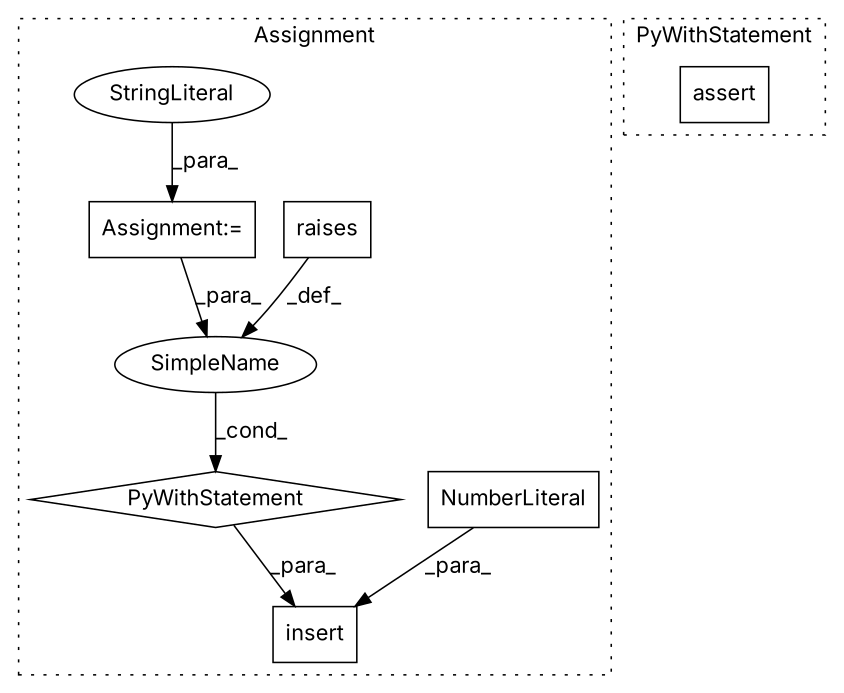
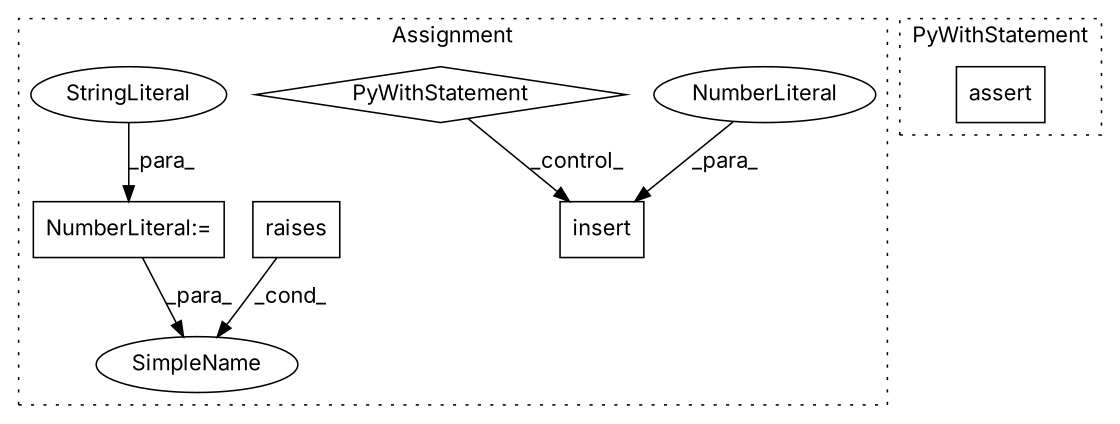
node "Assignment:=": label "Assignment:=" -> "NumberLiteral:="
edge "raises" -> "SimpleName": label "_def_" -> "_cond_"
edge "SimpleName" -> "PyWithStatement": removed, label "_cond_"
node "NumberLiteral": shape box -> ellipse
edge "PyWithStatement" -> "insert": label "_para_" -> "_control_"
